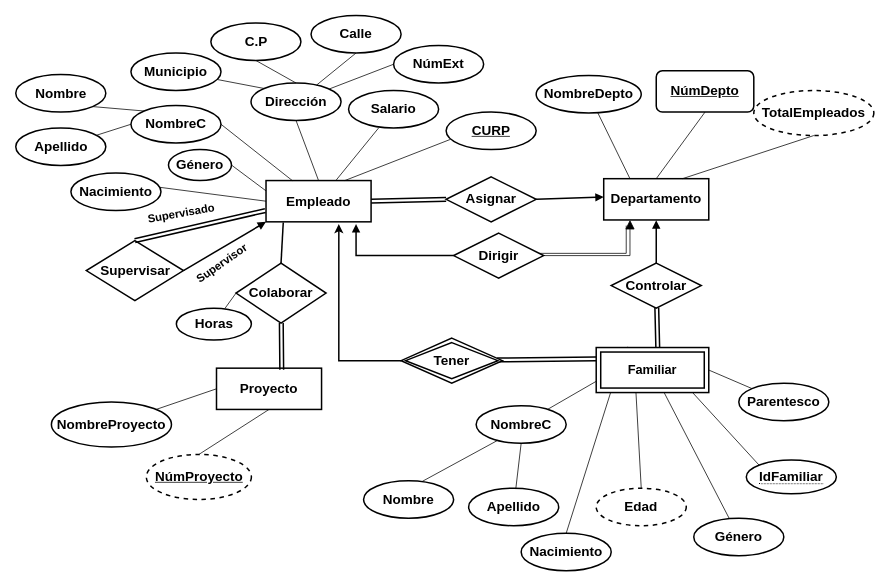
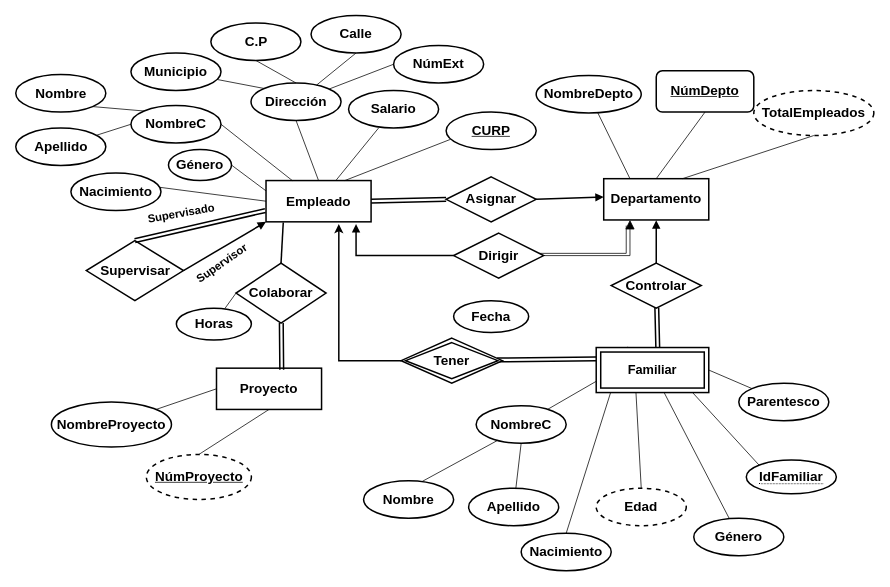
node "Fecha": added
